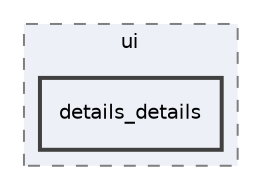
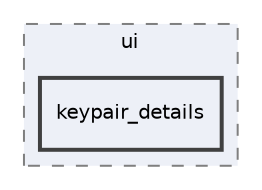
node "details_details": label "details_details" -> "keypair_details"
